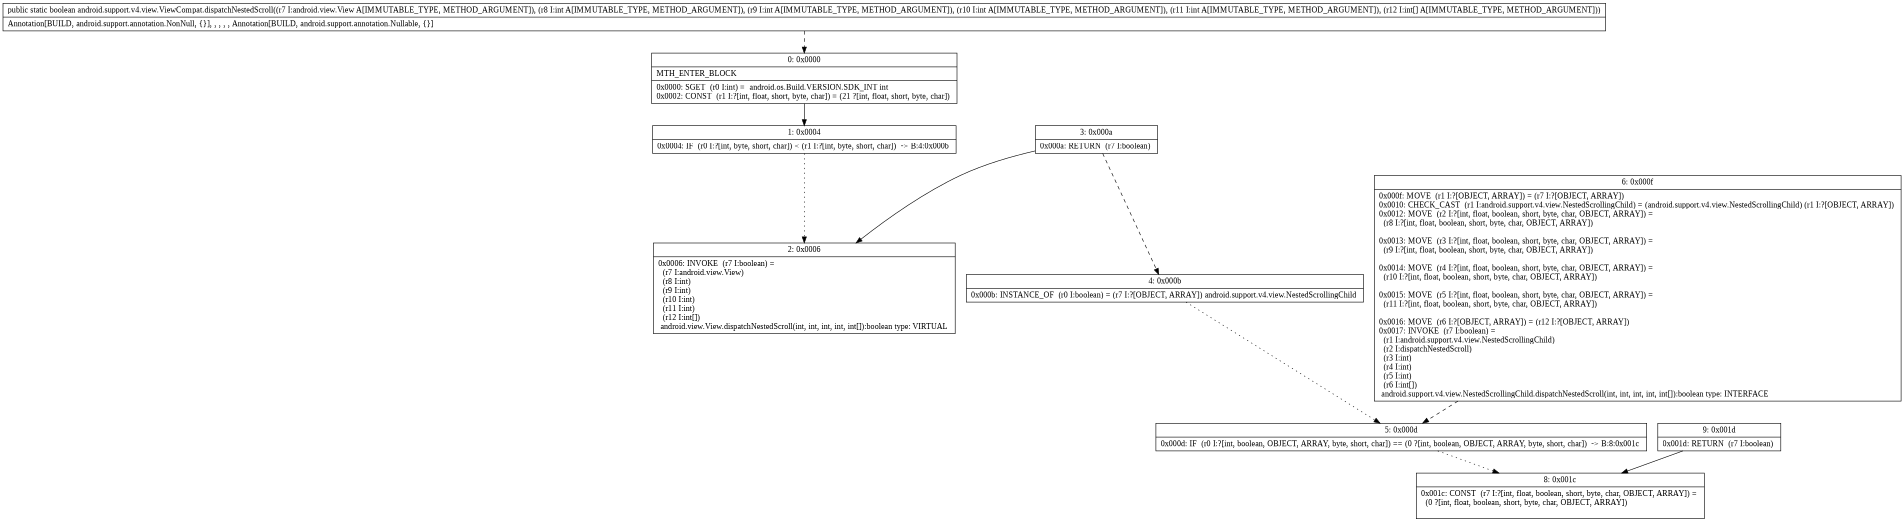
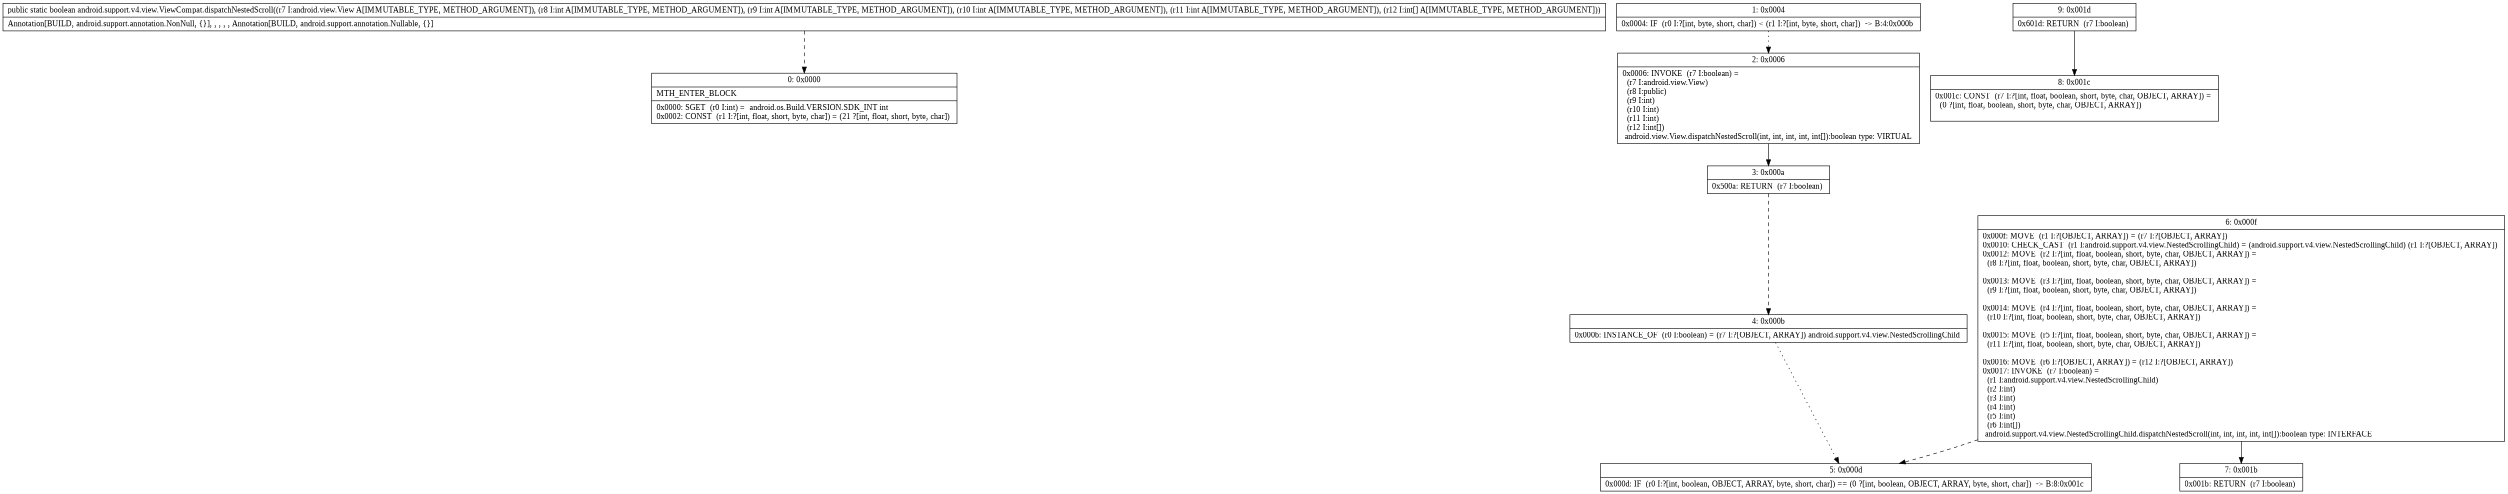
edge "0: 0x0000" -> "1: 0x0004": removed
node "3: 0x000a": text "0x000a: RETURN  (r7 I:boolean)" -> "0x500a: RETURN  (r7 I:boolean)"
edge "3: 0x000a" -> "2: 0x0006": reversed
node "2: 0x0006": text "(r8 I:int)" -> "(r8 I:public)"
node "6: 0x000f": text "(r2 I:dispatchNestedScroll)" -> "(r2 I:int)"
node "9: 0x001d": text "0x001d: RETURN  (r7 I:boolean)" -> "0x601d: RETURN  (r7 I:boolean)"
edge "5: 0x000d" -> "8: 0x001c": removed
node "7: 0x001b": added
